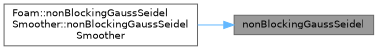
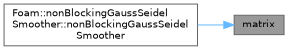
node "nonBlockingGaussSeidel": label "nonBlockingGaussSeidel" -> "matrix"
